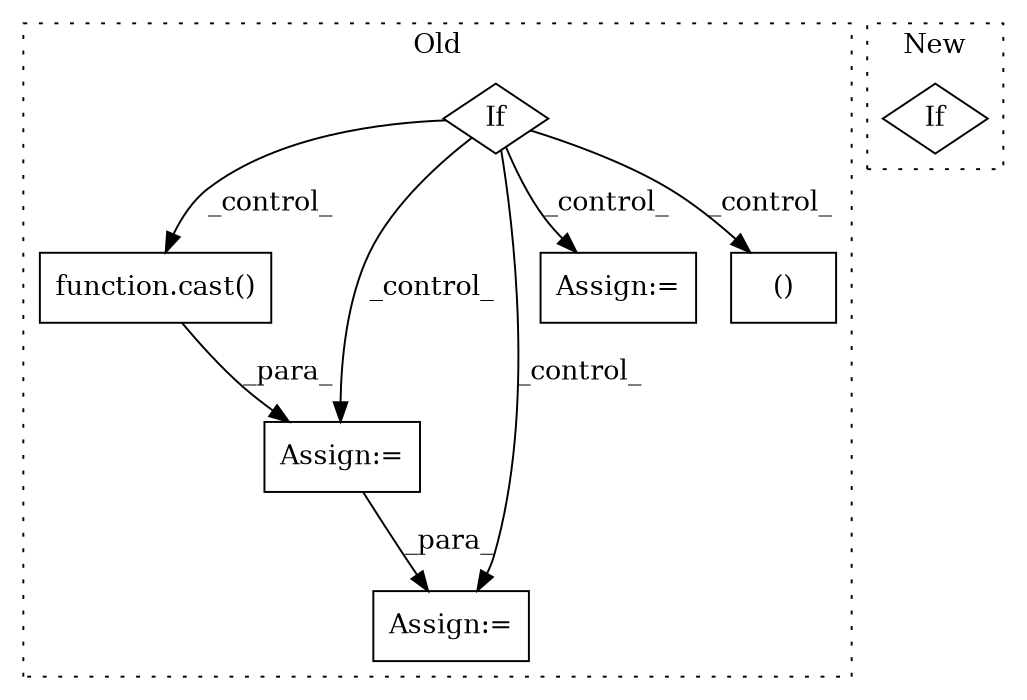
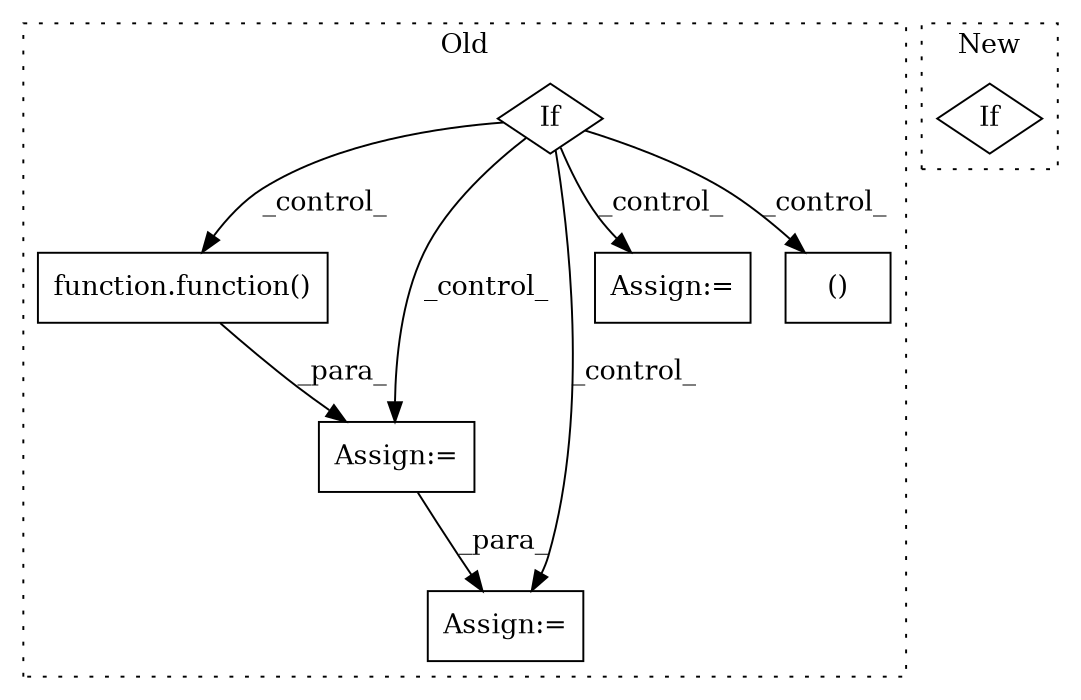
node "function.cast()": label "function.cast()" -> "function.function()"
